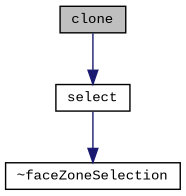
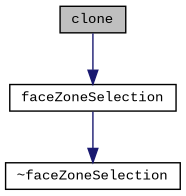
node "select": label "select" -> "faceZoneSelection"
